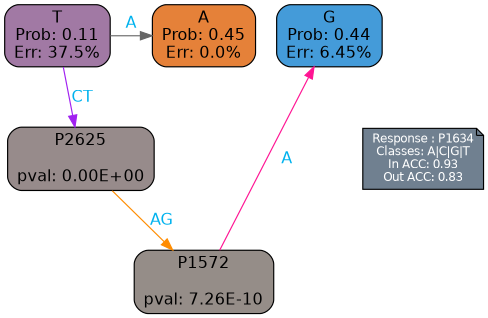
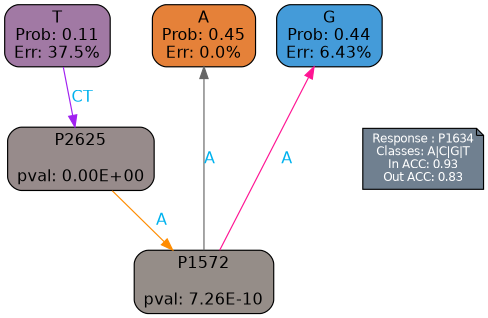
edge "T Prob: 0.11 Err: 37.5%" -> "A Prob: 0.45 Err: 0.0%": now "P1572 pval: 7.26E-10" -> "A Prob: 0.45 Err: 0.0%"
node "G Prob: 0.44 Err: 6.45%": label "G Prob: 0.44 Err: 6.45%" -> "G Prob: 0.44 Err: 6.43%"
edge "P2625 pval: 0.00E+00" -> "P1572 pval: 7.26E-10": label "AG" -> "A"
